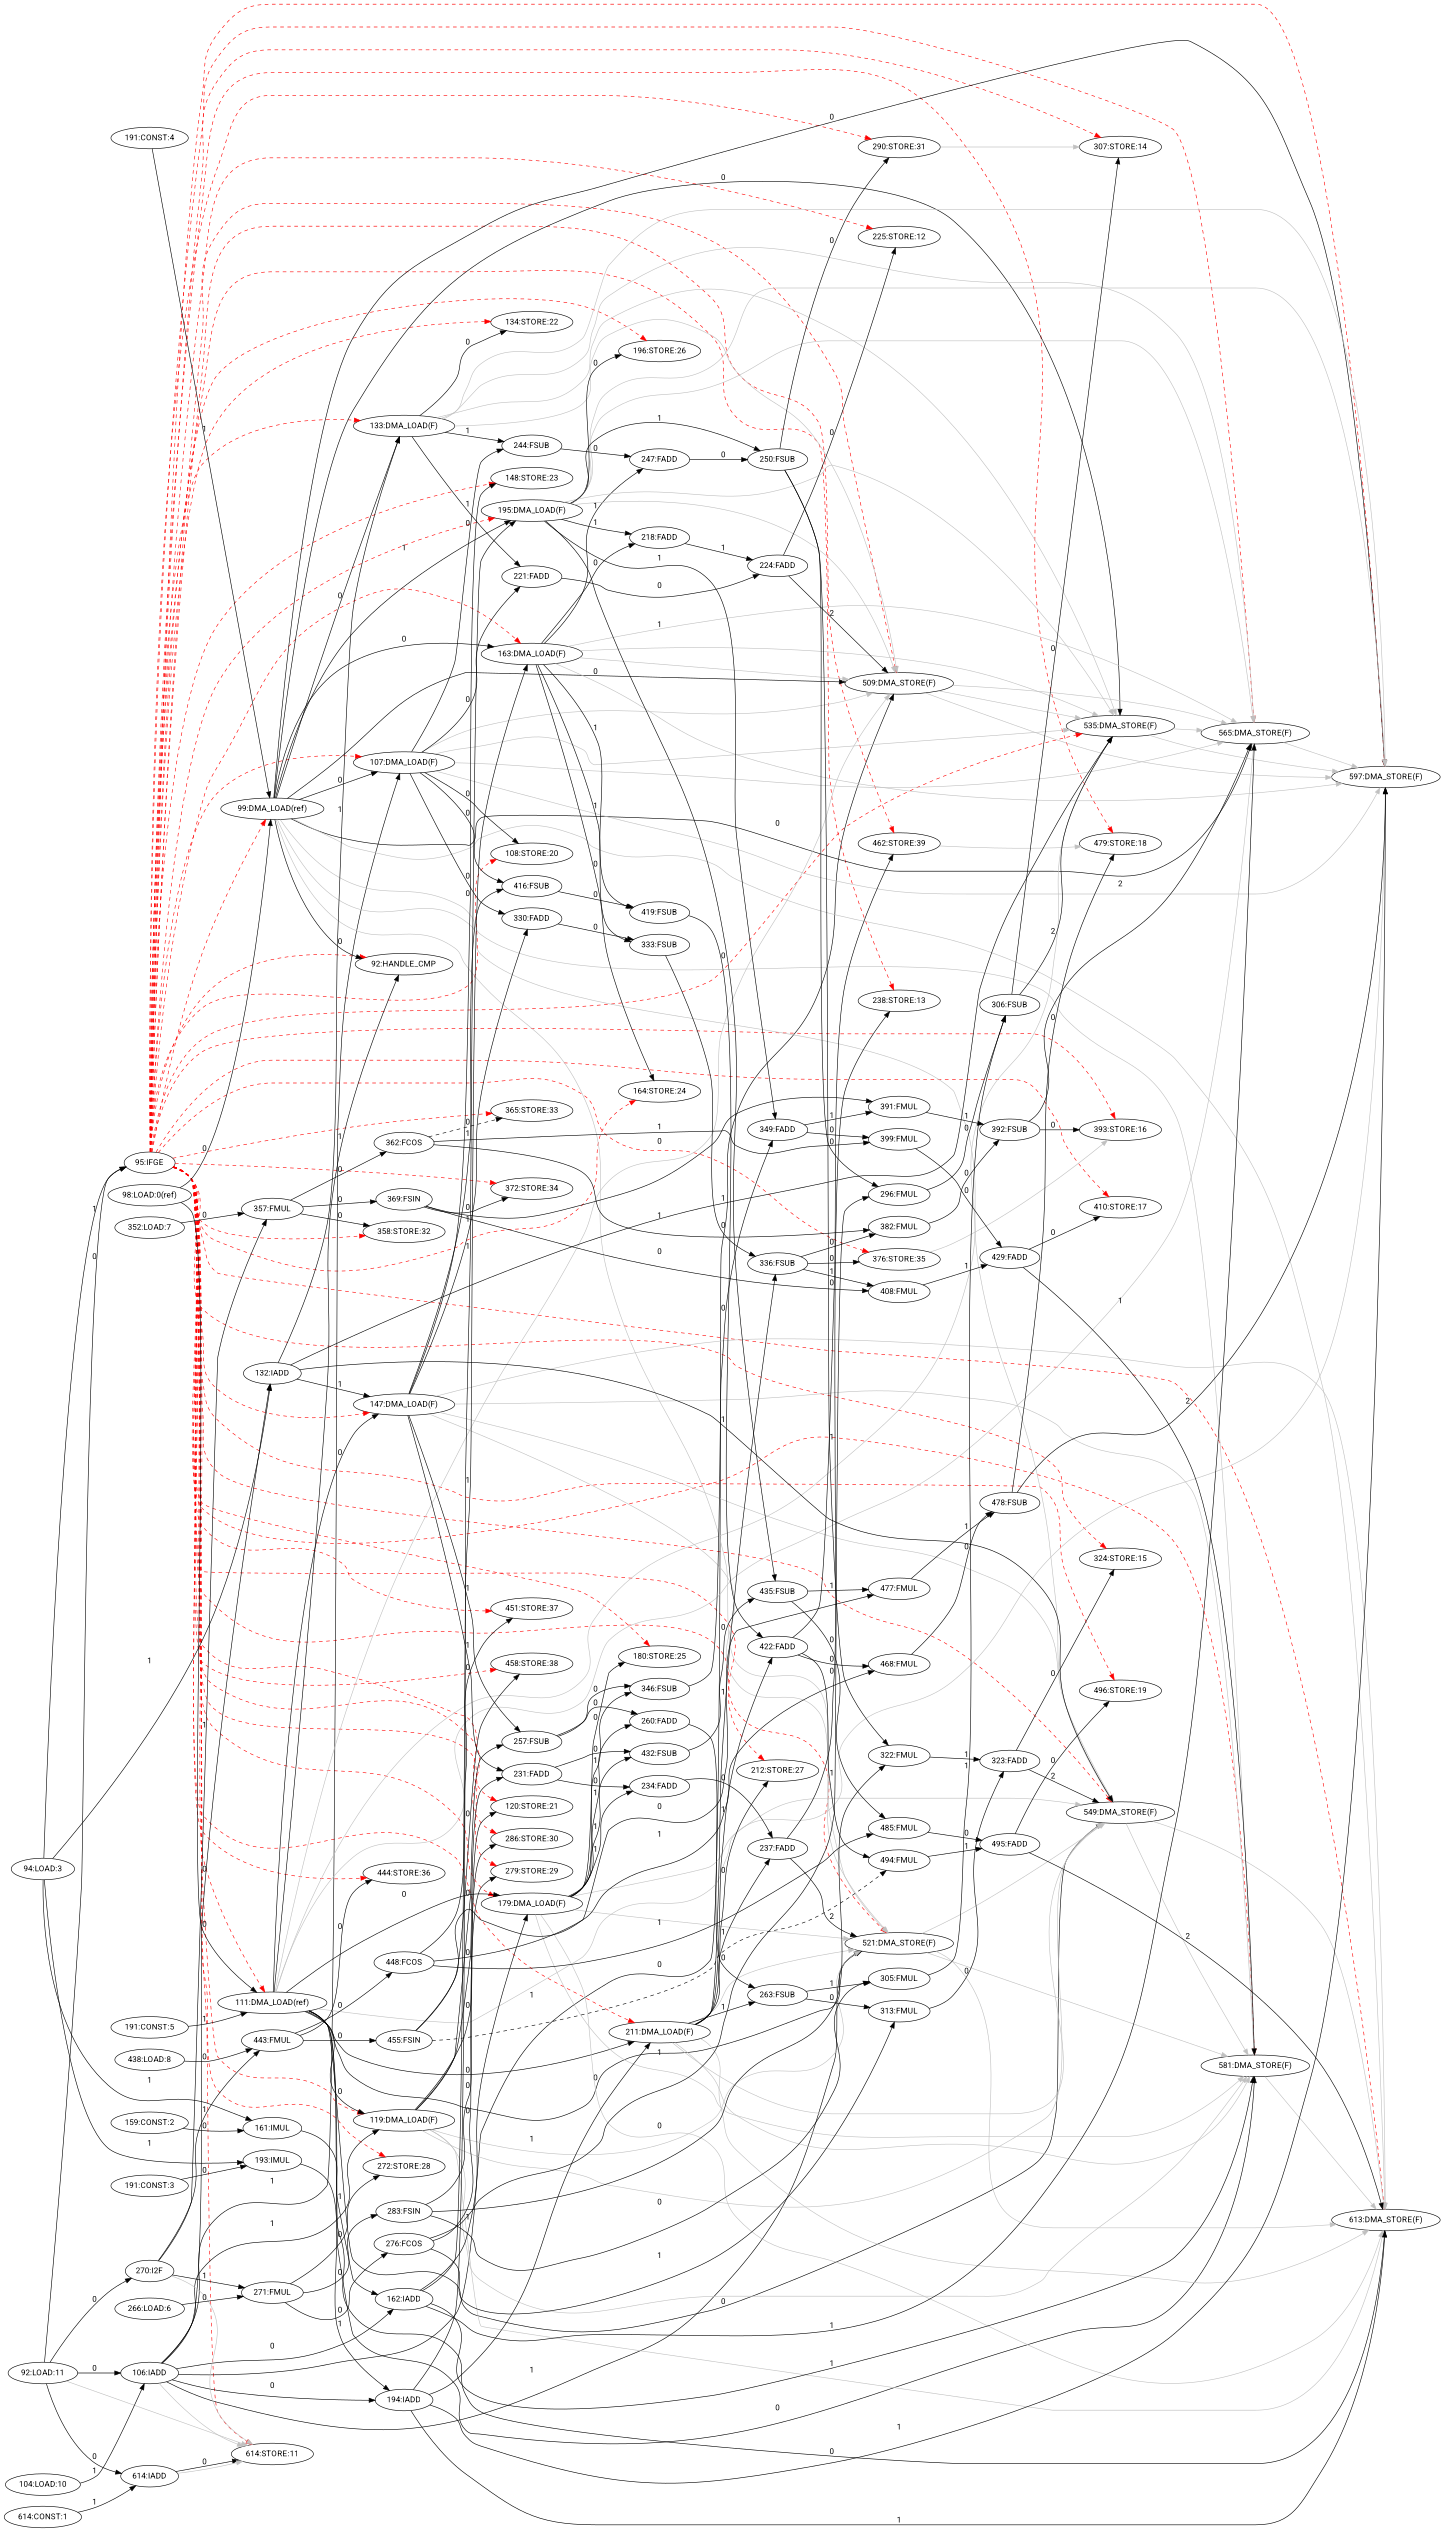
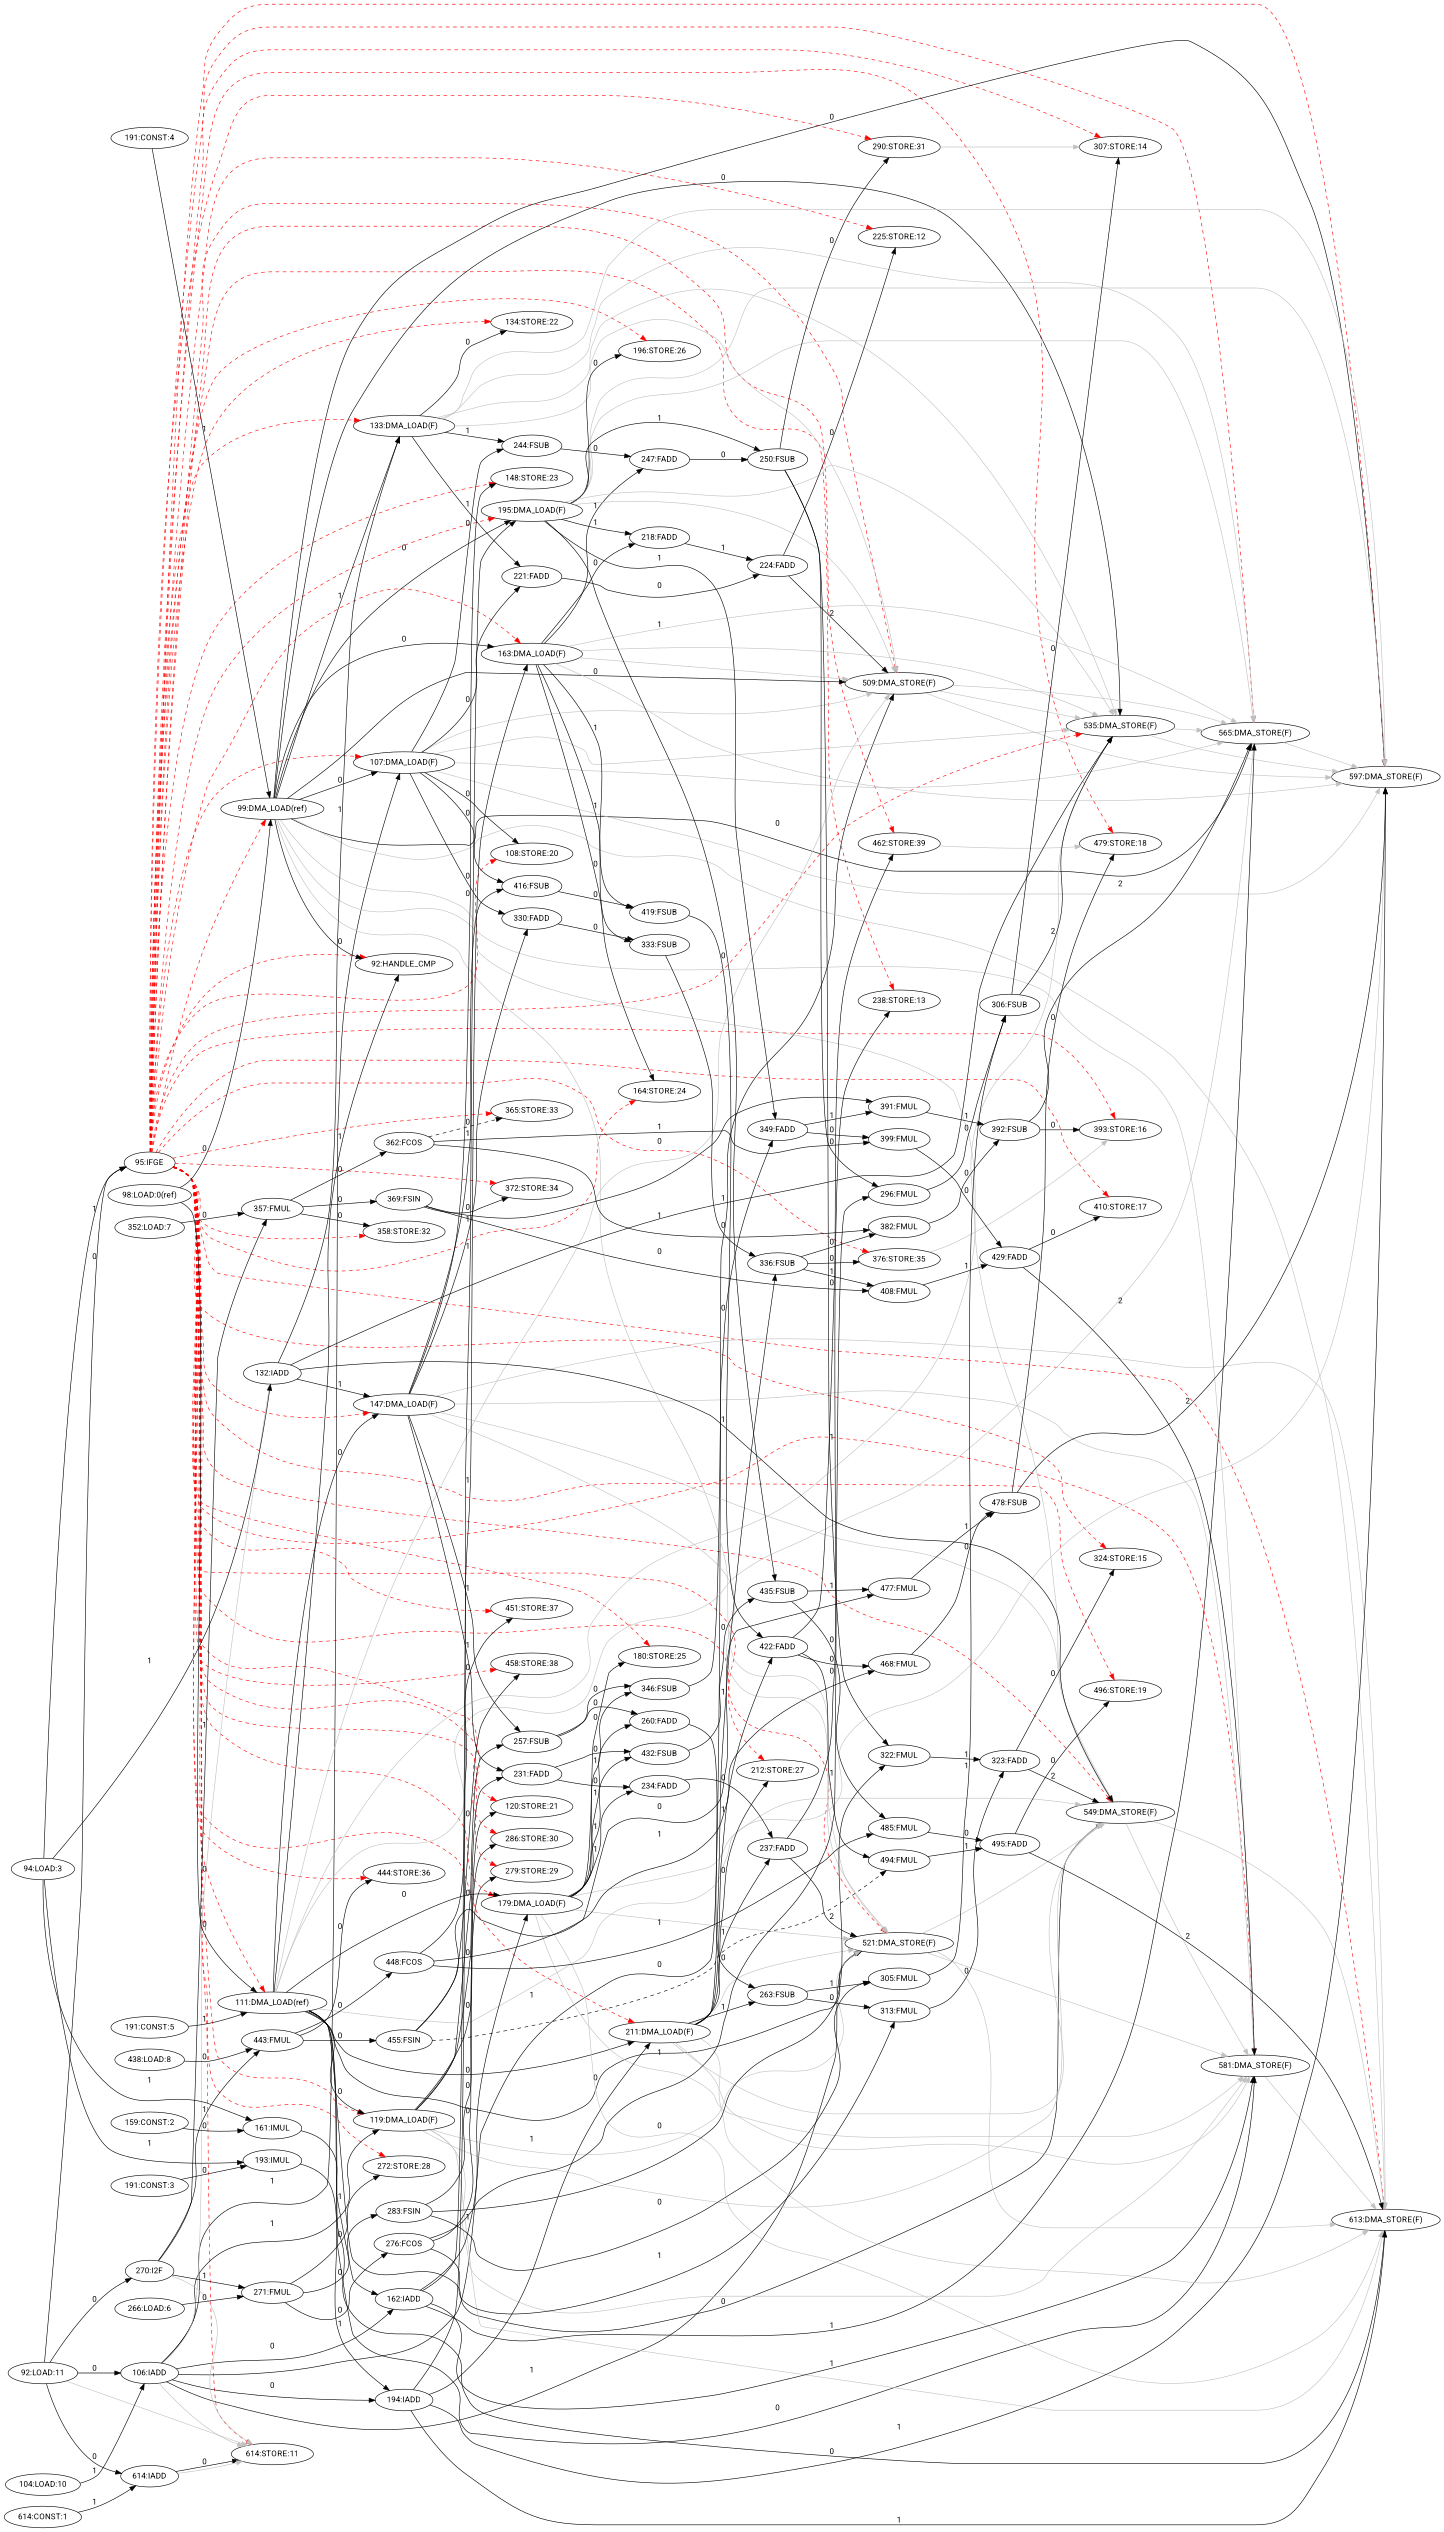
edge "99:DMA_LOAD(ref)" -> "195:DMA_LOAD(F)": label "1" -> "0"
edge "99:DMA_LOAD(ref)" -> "133:DMA_LOAD(F)": label "0" -> "1"
edge "429:FADD" -> "581:DMA_STORE(F)": label "1" -> "2"
edge "106:IADD" -> "132:IADD": color black -> gray
